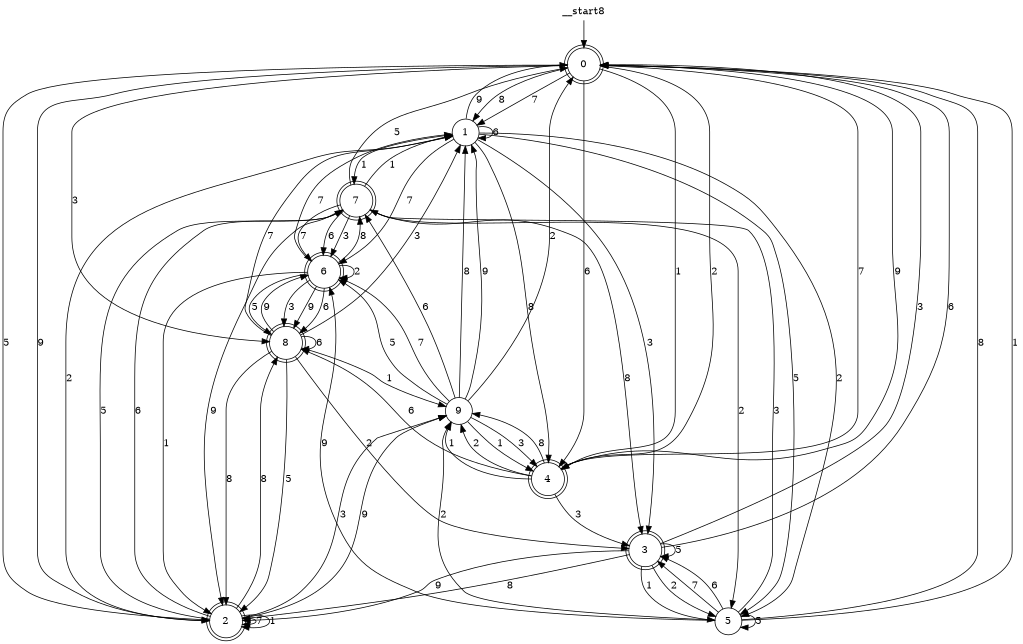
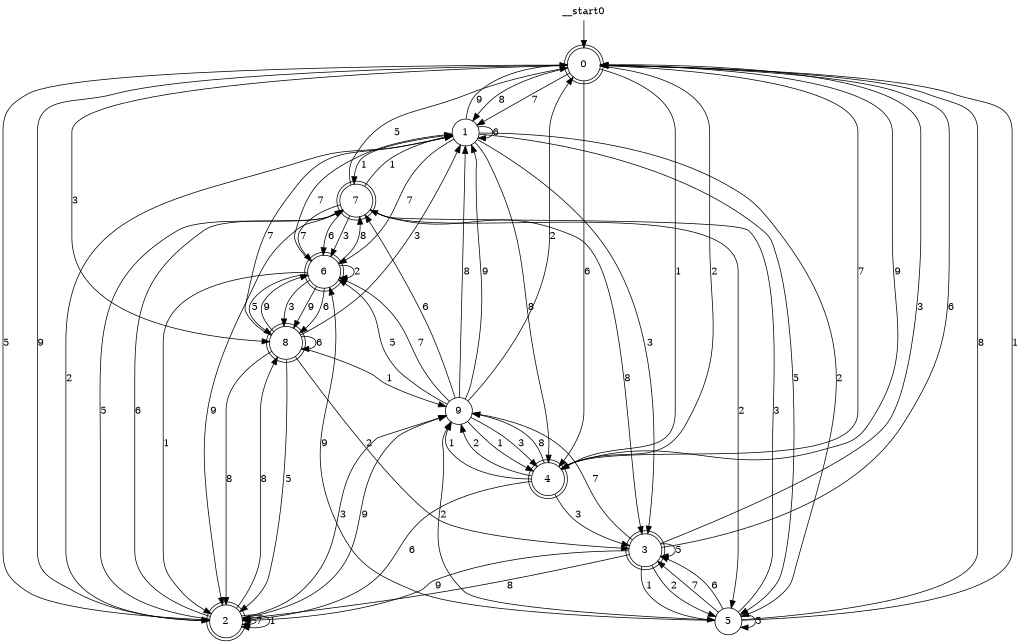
node "__start8": label "__start8" -> "__start0"
edge "4" -> "8": now "4" -> "2"
edge "3" -> "9": added, label "7"
